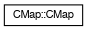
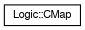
node "CMap::CMap": label "CMap::CMap" -> "Logic::CMap"
